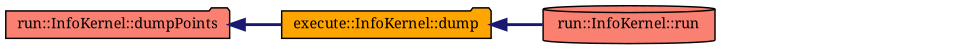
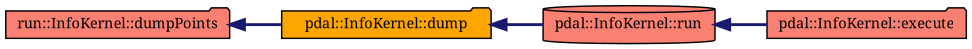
node "execute::InfoKernel::dump": label "execute::InfoKernel::dump" -> "pdal::InfoKernel::dump"
node "run::InfoKernel::run": label "run::InfoKernel::run" -> "pdal::InfoKernel::run"
node "pdal::InfoKernel::execute": added
